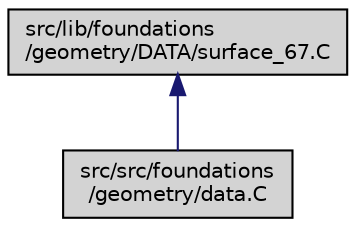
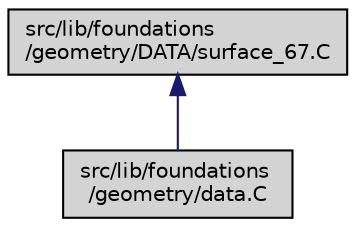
node "src/src/foundations /geometry/data.C": label "src/src/foundations /geometry/data.C" -> "src/lib/foundations /geometry/data.C"
